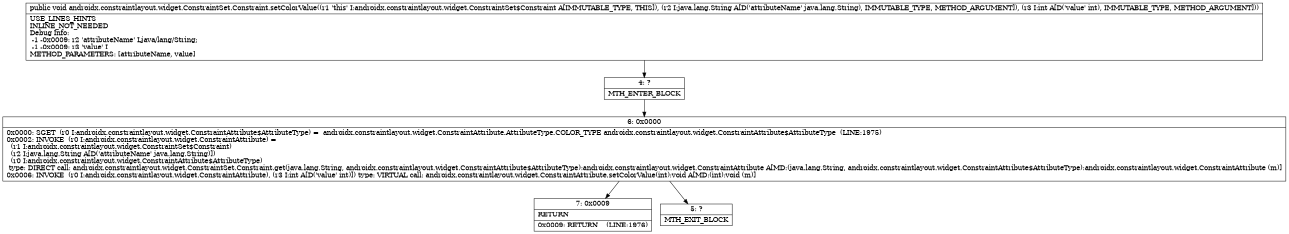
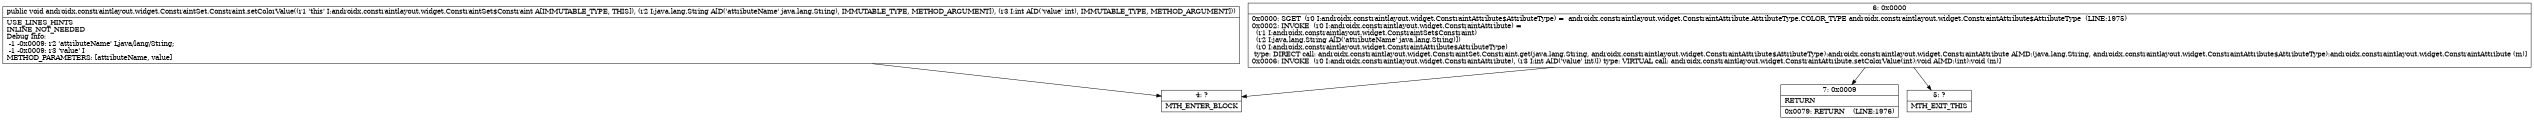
edge "4: ?" -> "6: 0x0000": reversed
node "5: ?": text "MTH_EXIT_BLOCK" -> "MTH_EXIT_THIS"
node "7: 0x0009": text "0x0009: RETURN    (LINE:1976)" -> "0x0079: RETURN    (LINE:1976)"
